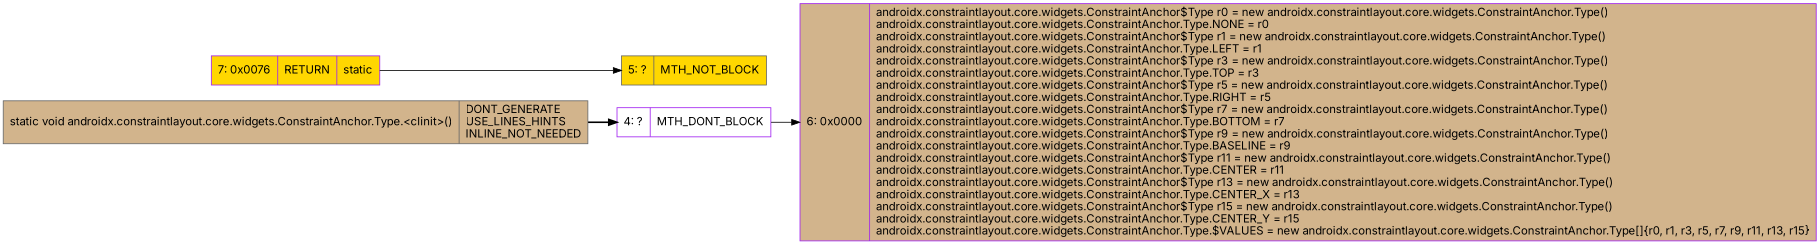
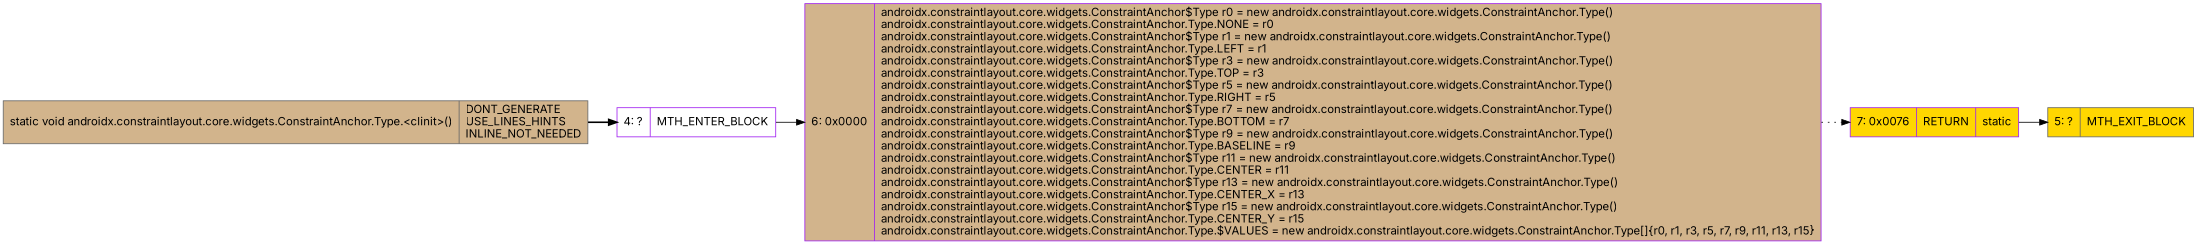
node "5: ?": text "MTH_NOT_BLOCK" -> "MTH_EXIT_BLOCK"
node "4: ?": text "MTH_DONT_BLOCK" -> "MTH_ENTER_BLOCK"
edge "6: 0x0000" -> "7: 0x0076": added
